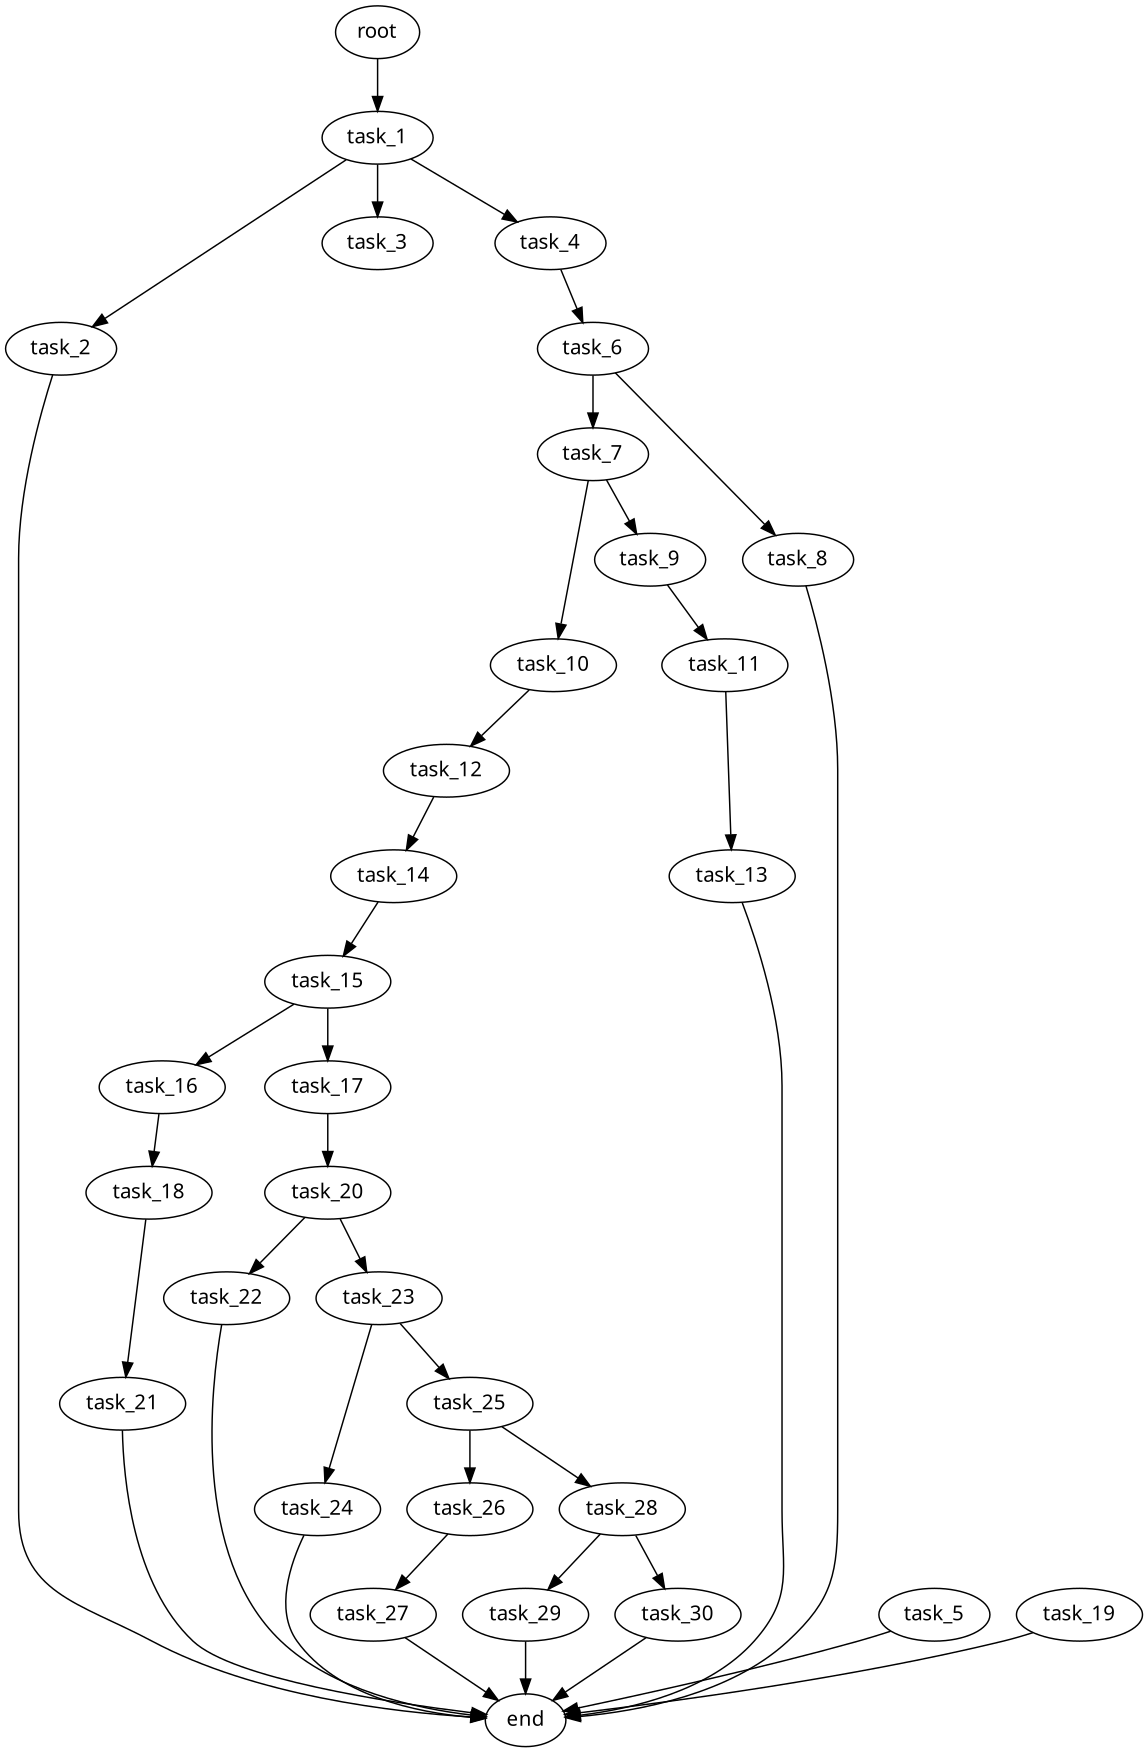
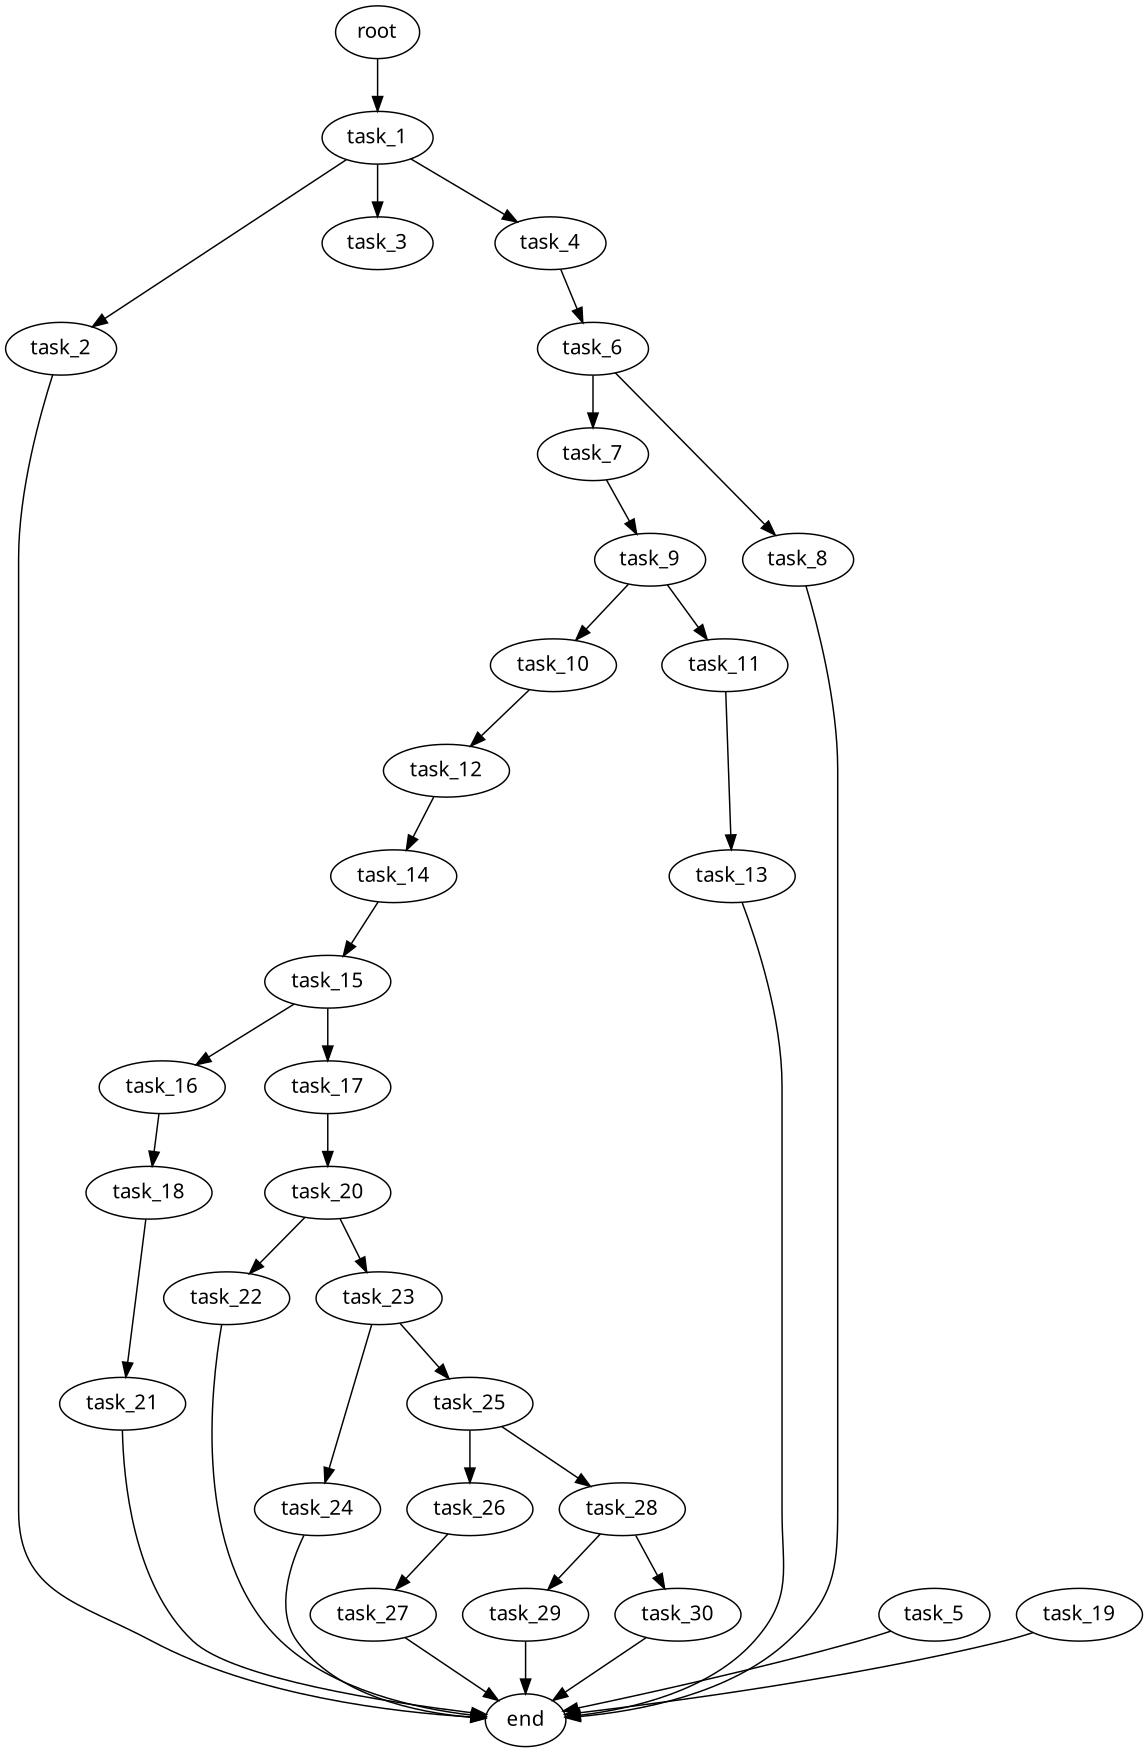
edge "task_7" -> "task_10": now "task_9" -> "task_10"
